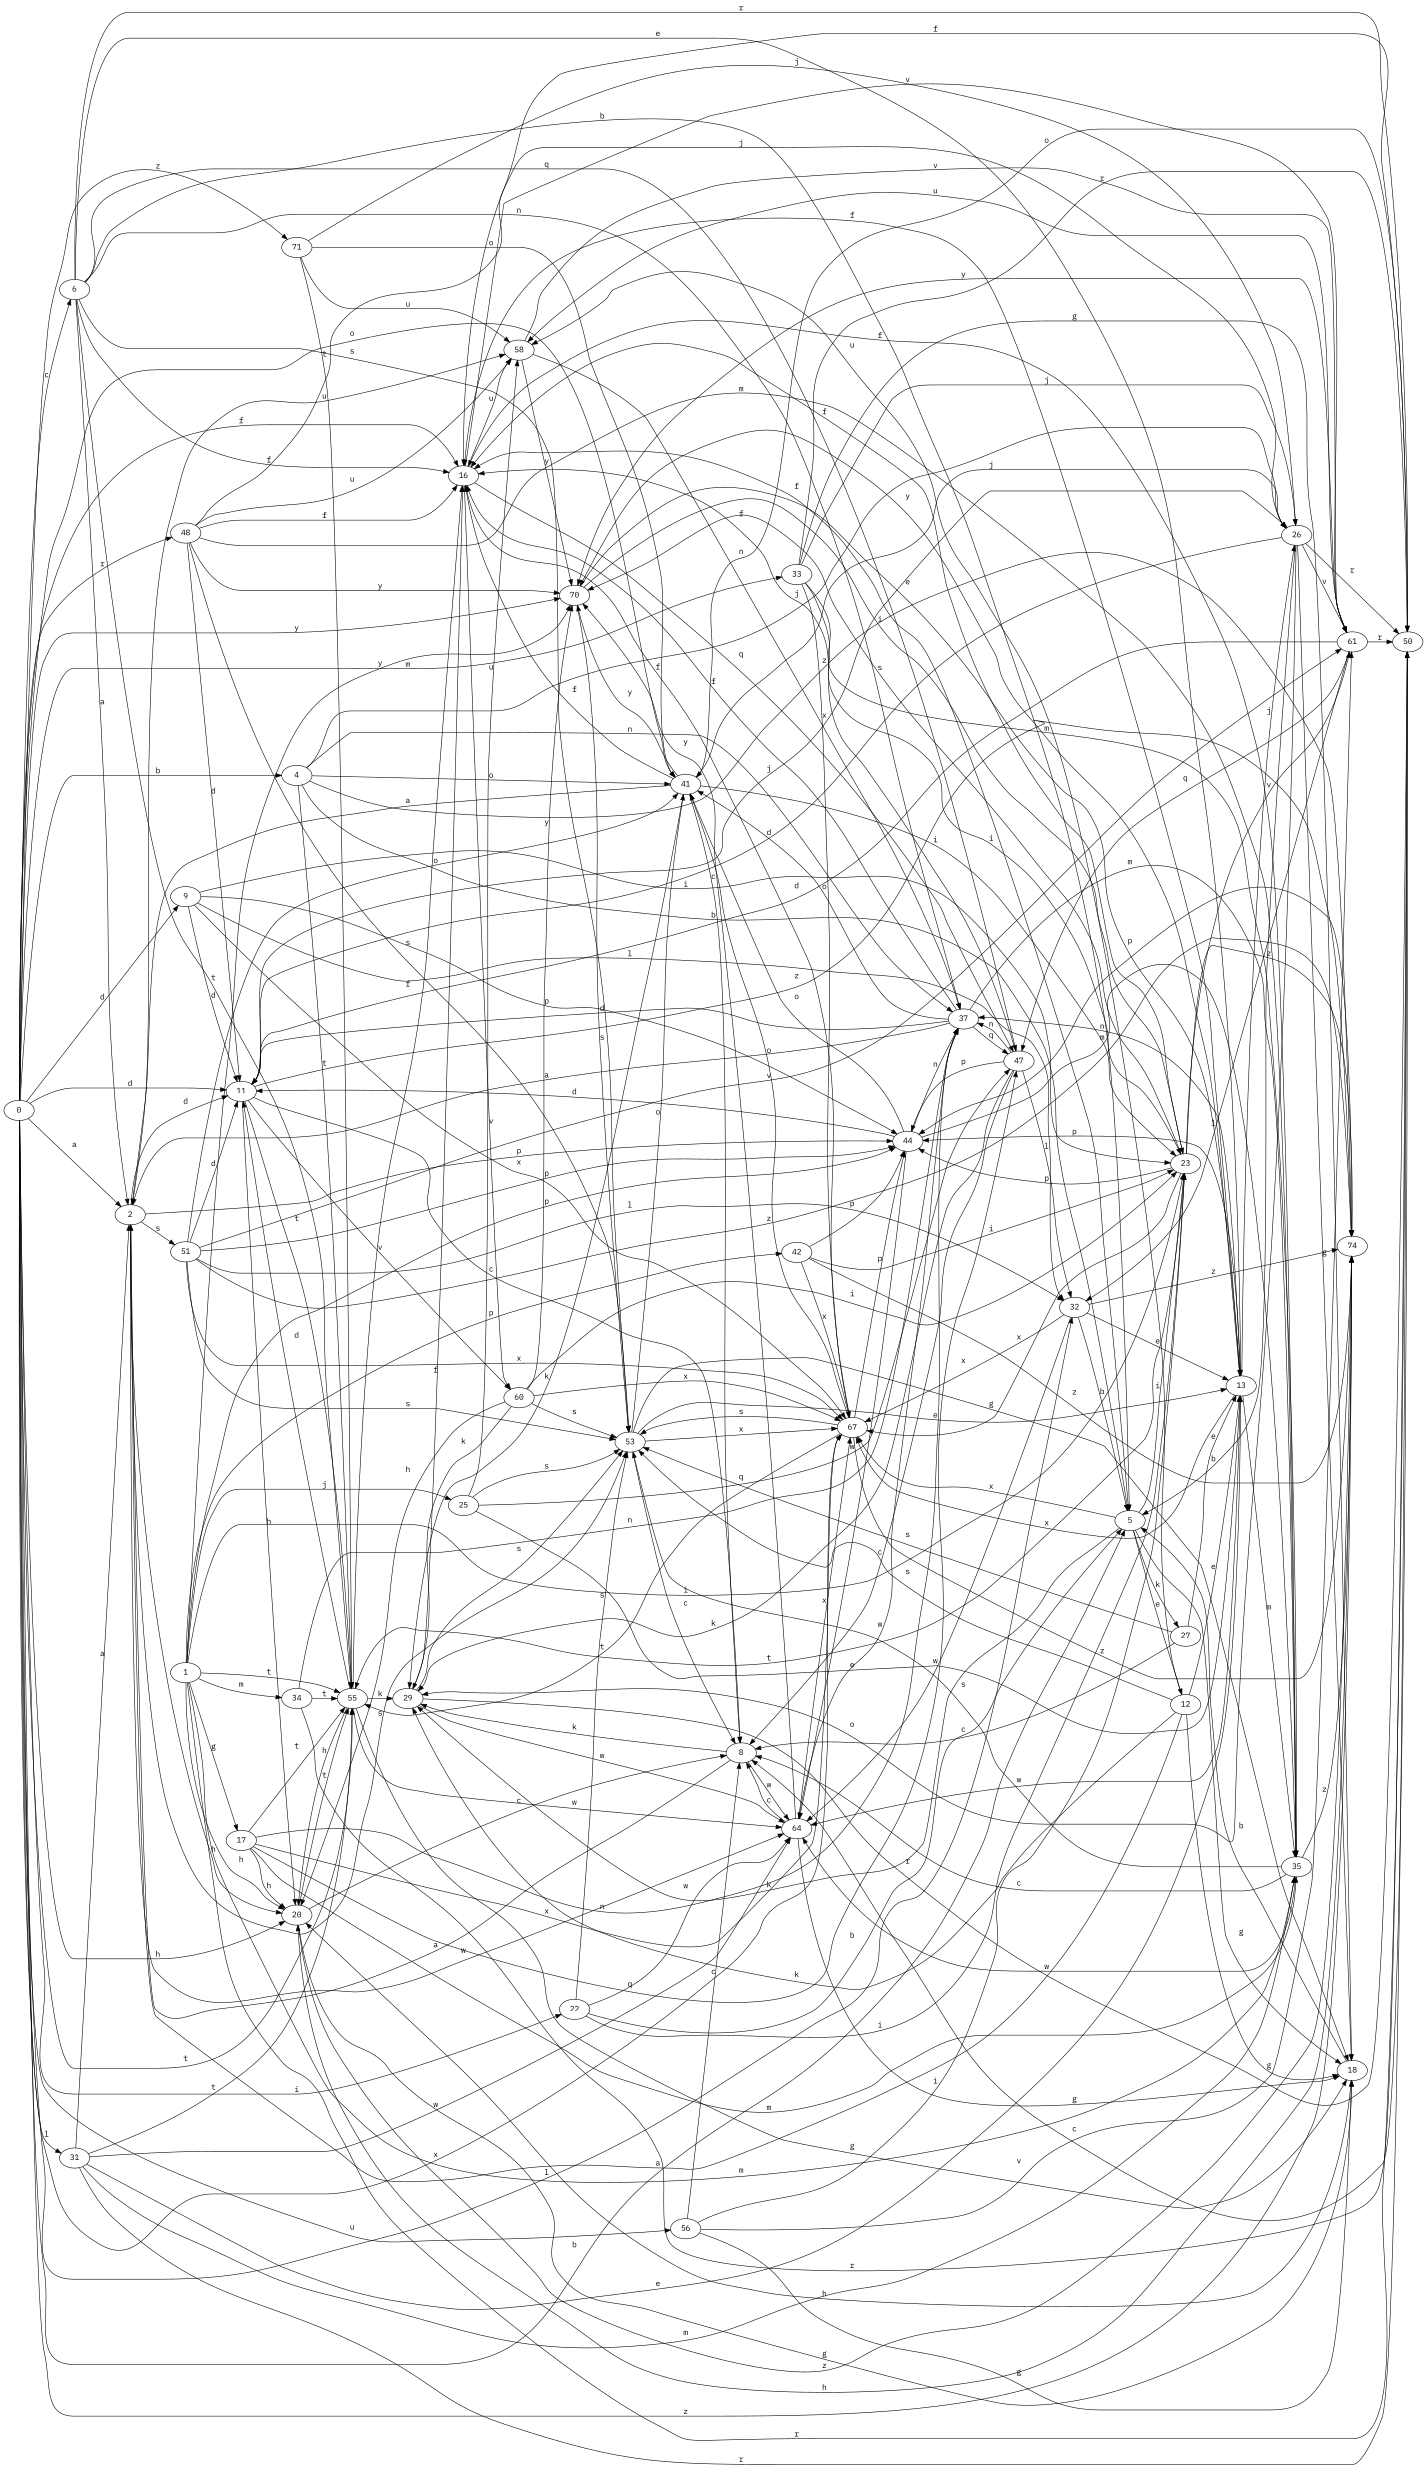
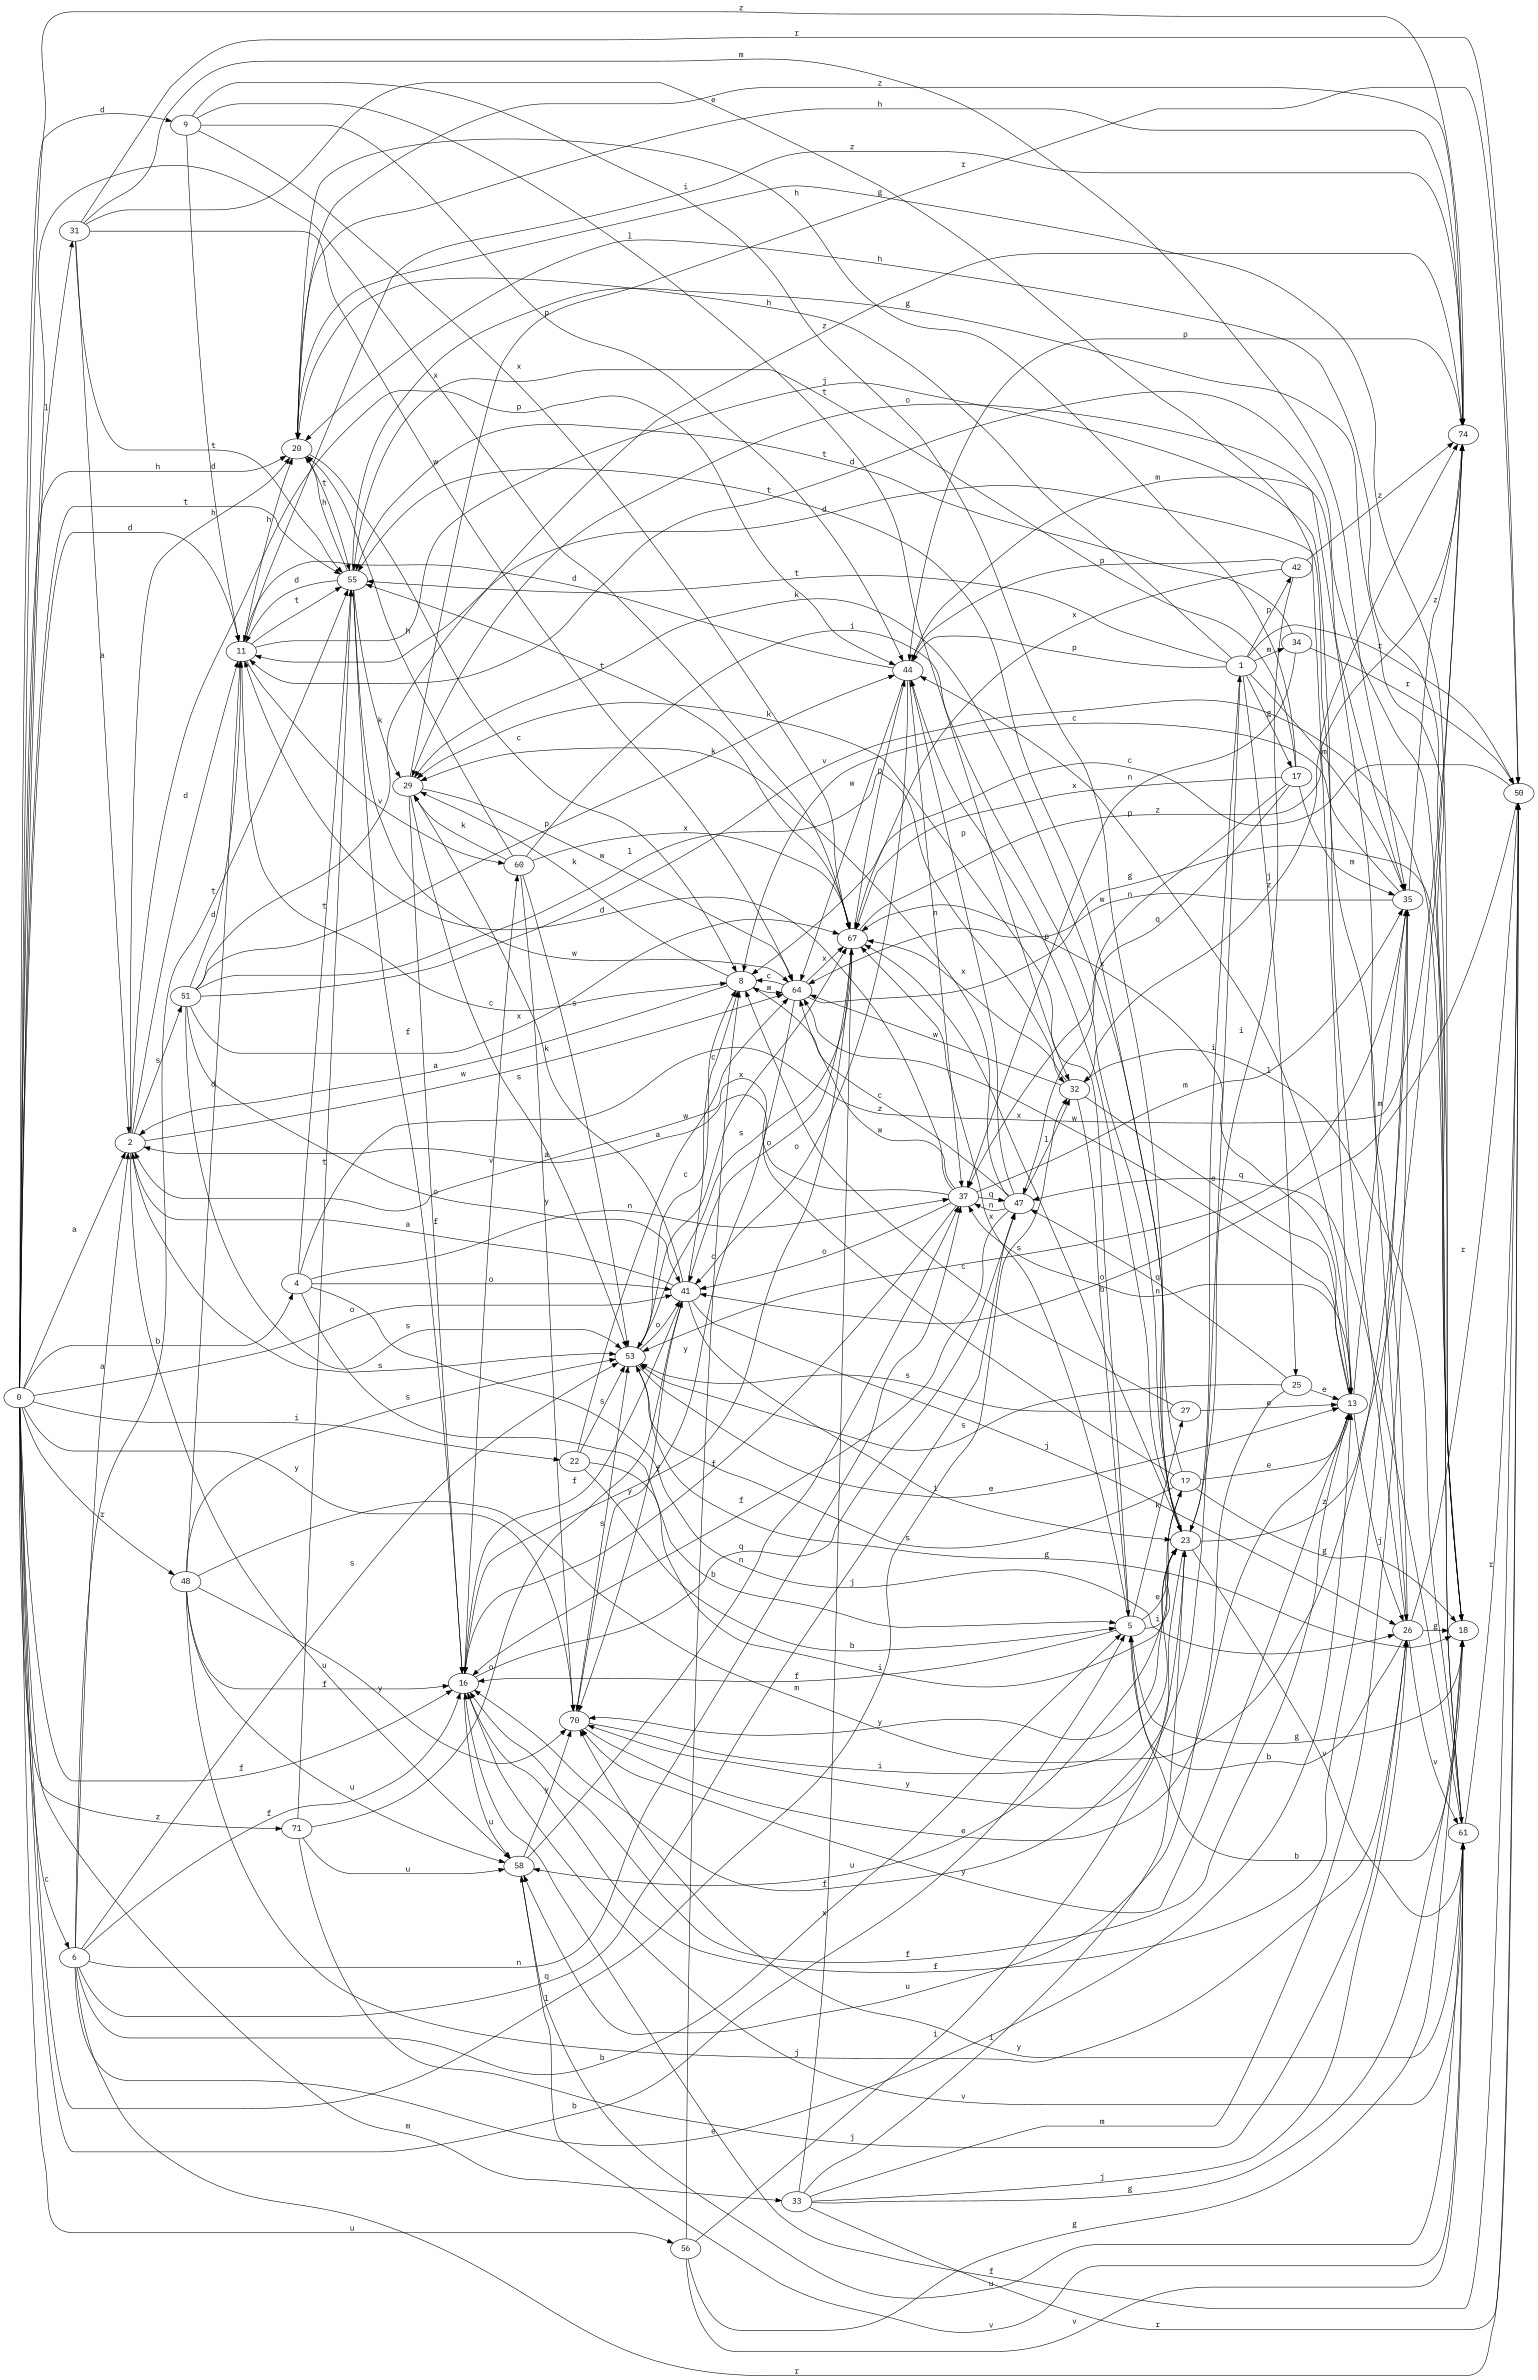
edge "23" -> "70": label "s" -> "y"
edge "1" -> "23": reversed
